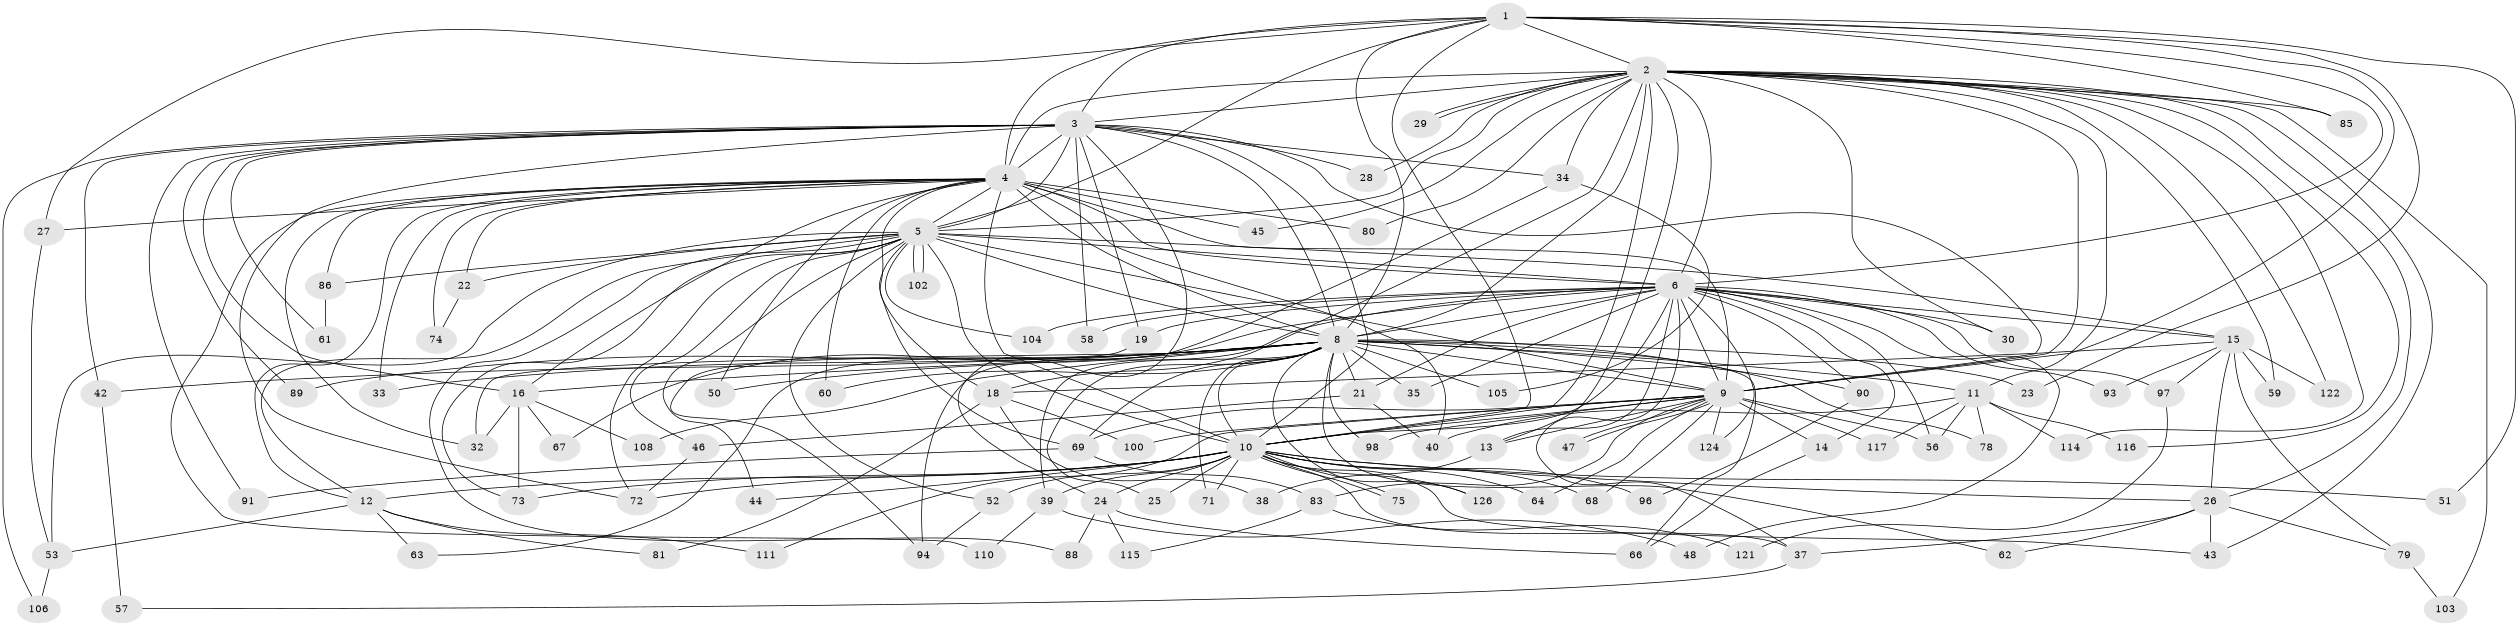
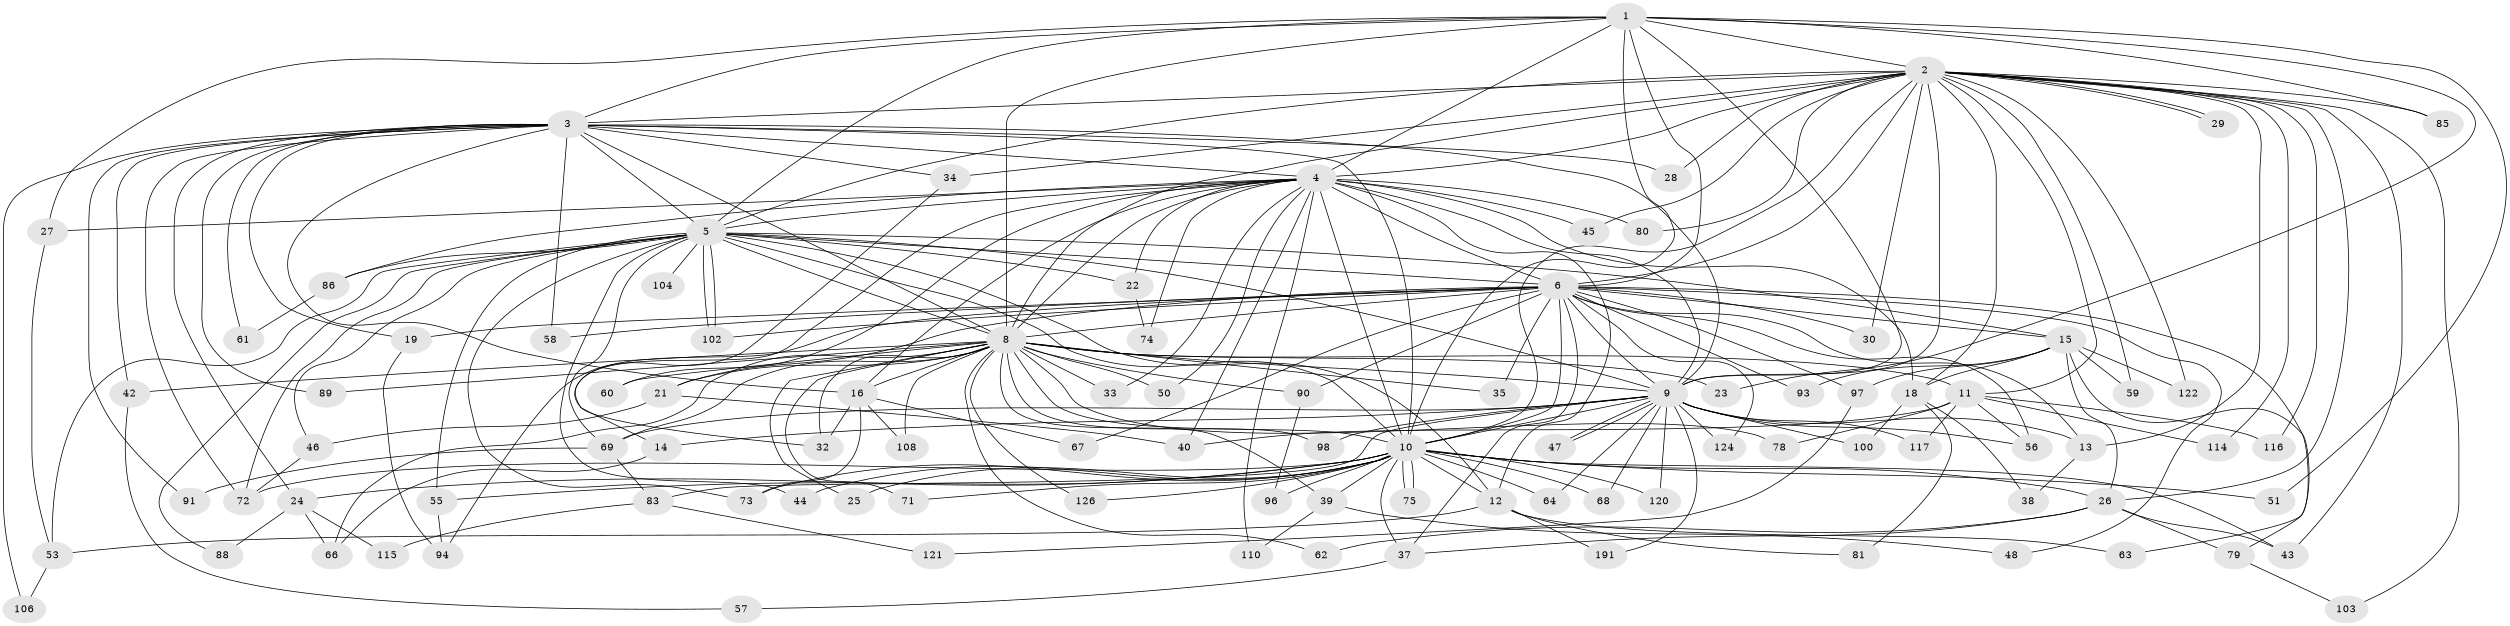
edge "6" -- "104": now "6" -- "102"
node "105": removed
node "52": label "52" -> "55"
node "120": added
node "111": label "111" -> "191"
